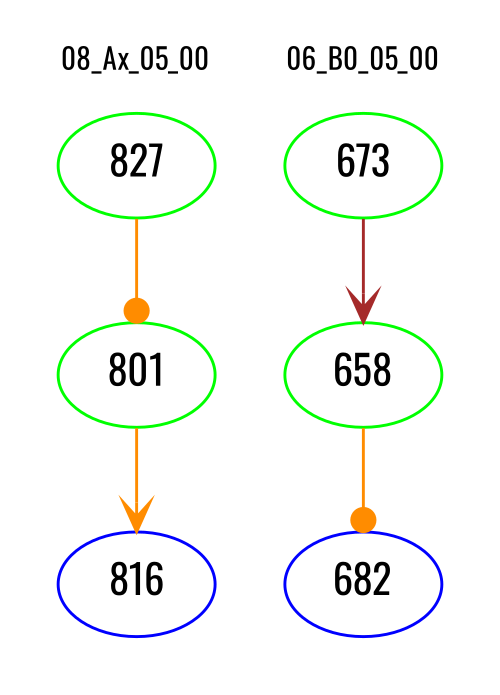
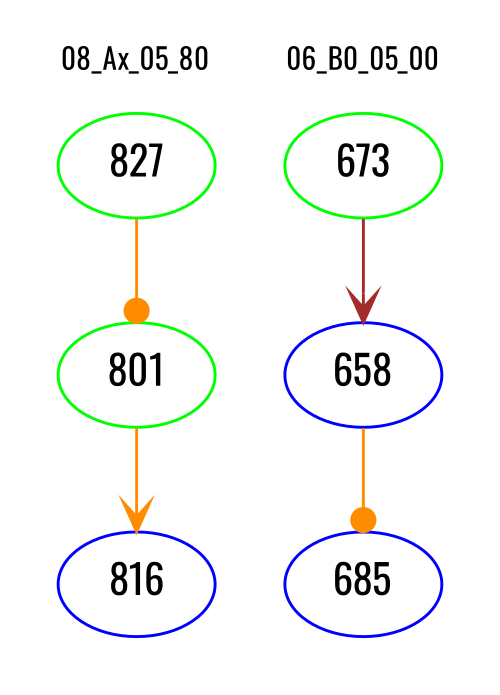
cluster "08_Ax_05_00": label "08_Ax_05_00" -> "08_Ax_05_80"
node "658": color green -> blue
node "682": label "682" -> "685"
